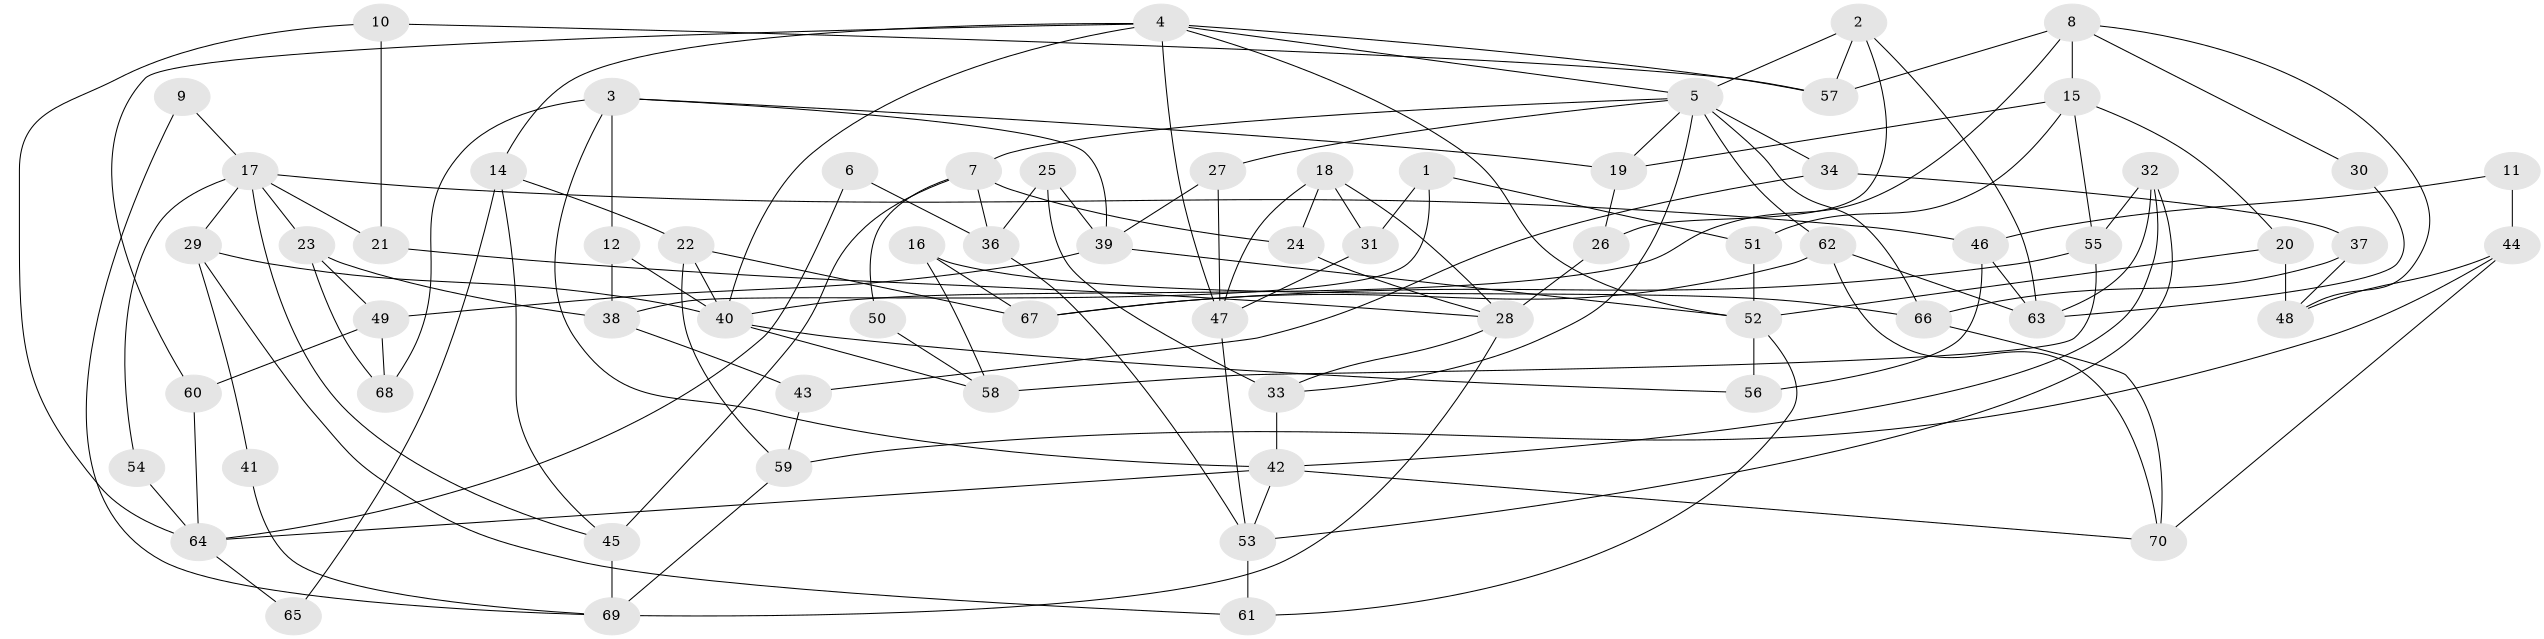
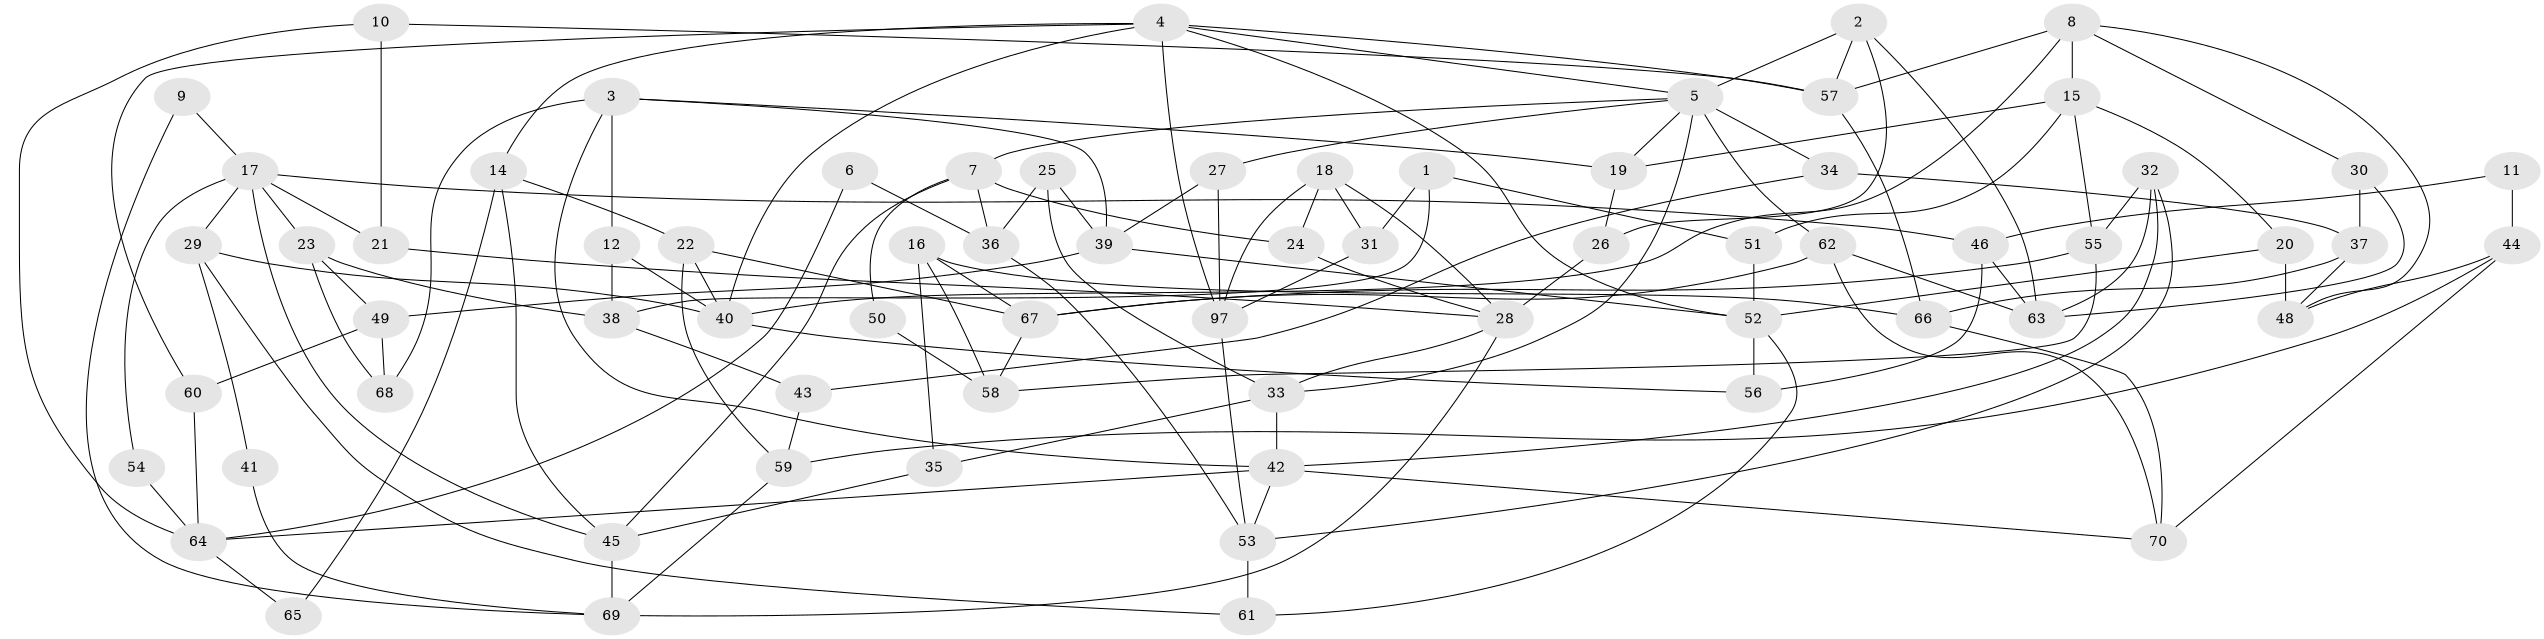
edge "5" -- "66": now "57" -- "66"
edge "30" -- "37": added
node "47": label "47" -> "97"
edge "40" -- "58": now "67" -- "58"
node "35": added
